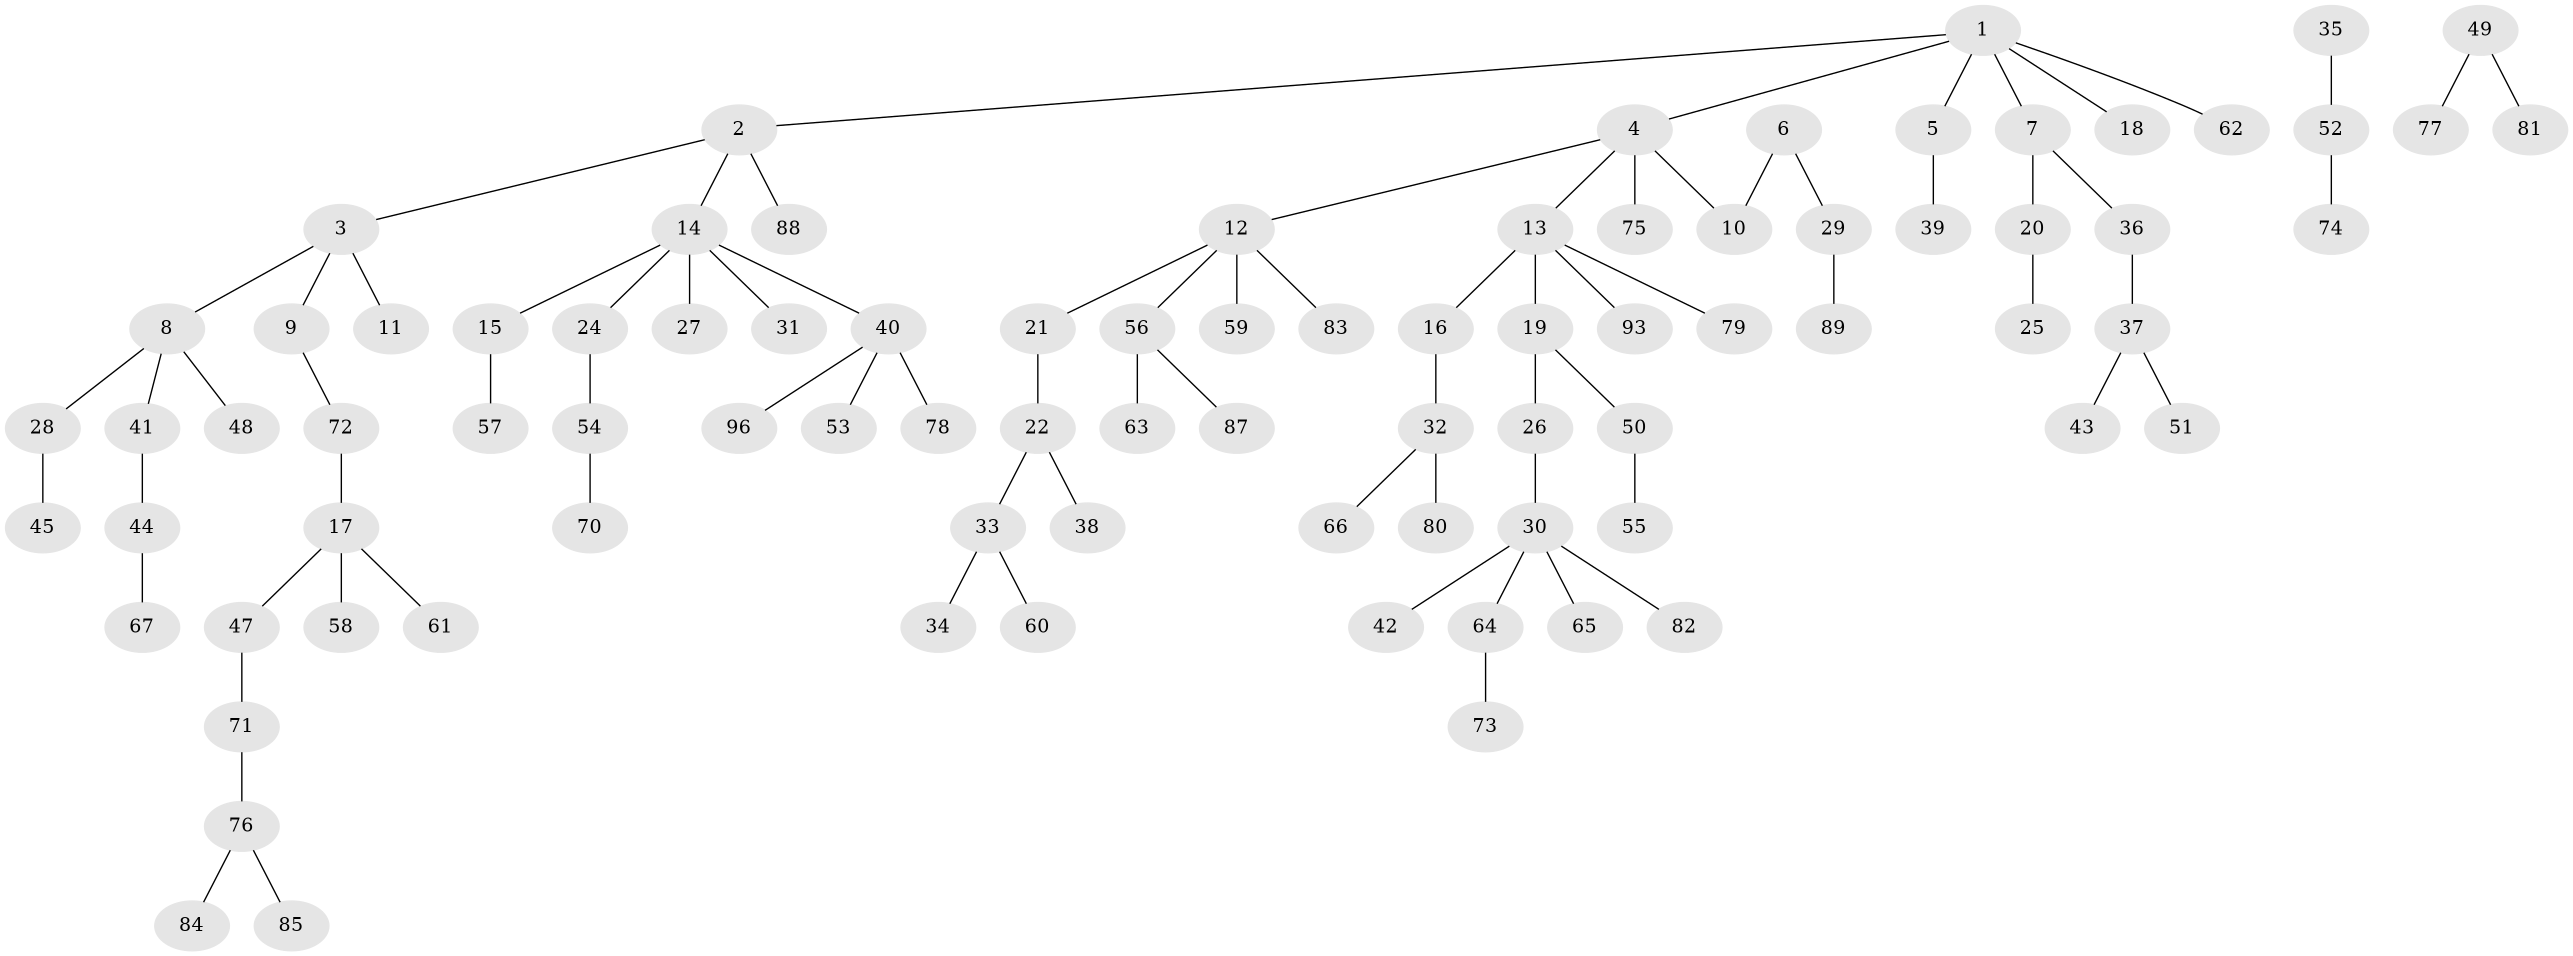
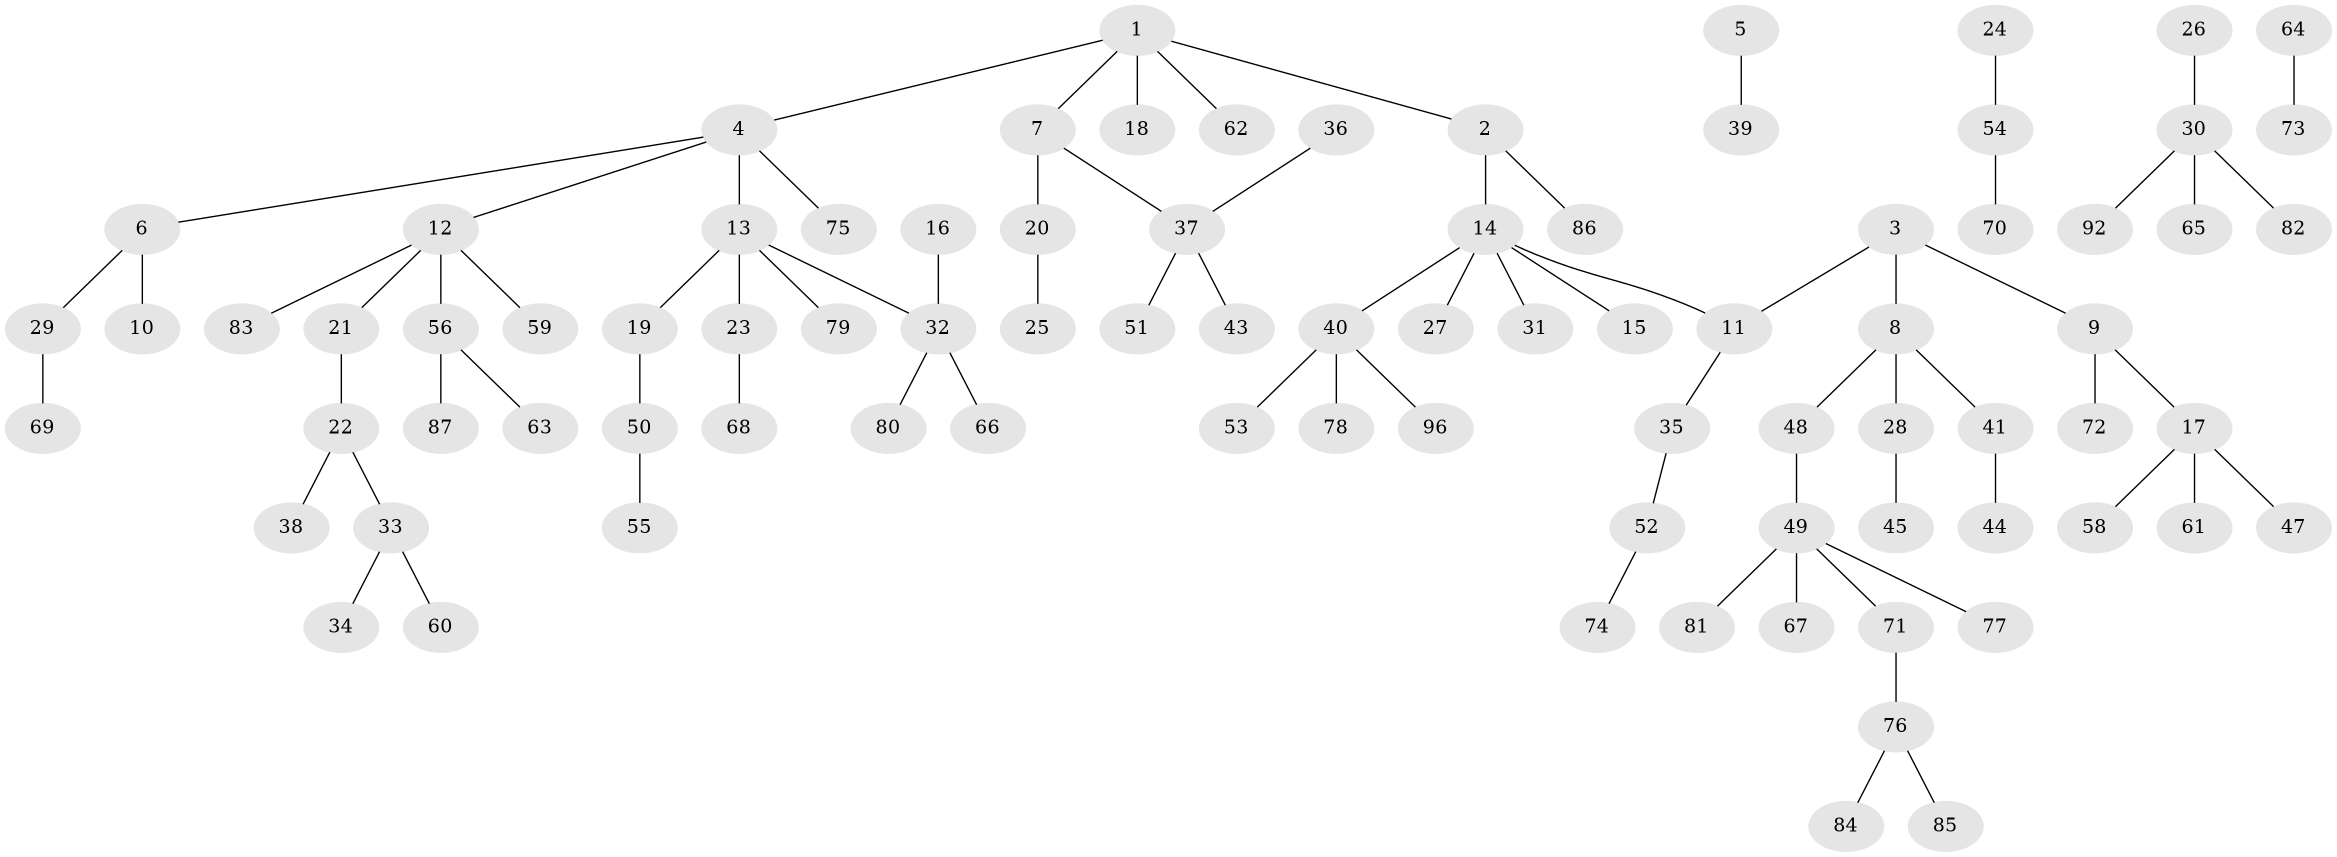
edge "1" -- "5": removed
edge "2" -- "3": removed
edge "4" -- "10": now "4" -- "6"
edge "7" -- "36": now "7" -- "37"
node "88": label "88" -> "86"
edge "14" -- "24": now "14" -- "11"
edge "13" -- "16": now "13" -- "32"
node "93": label "93" -> "23"
node "89": label "89" -> "69"
edge "19" -- "26": removed
edge "11" -- "35": added
node "57": removed
node "68": added
edge "72" -- "17": now "9" -- "17"
edge "48" -- "49": added
edge "44" -- "67": now "49" -- "67"
edge "30" -- "64": removed
node "42": label "42" -> "92"
edge "47" -- "71": now "49" -- "71"
